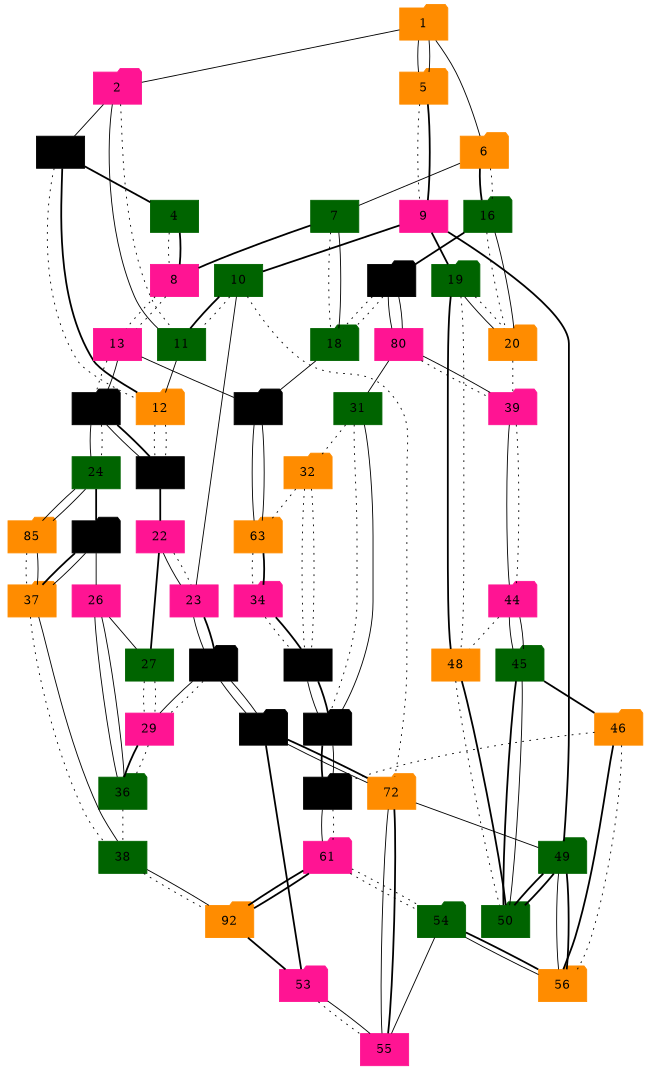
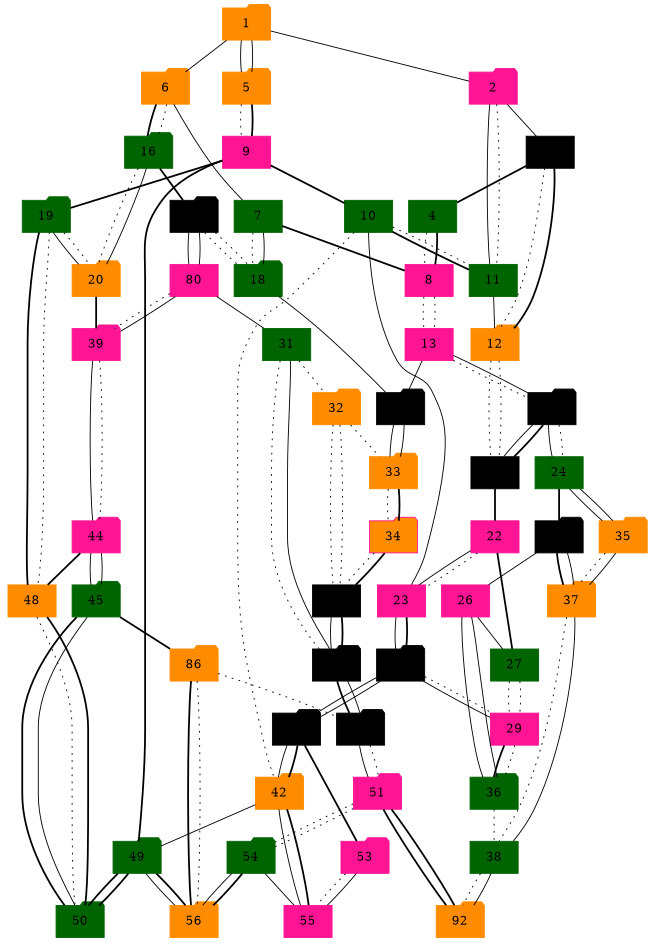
edge "20" -- "39": style dotted -> bold
node "85": label "85" -> "35"
node "63": label "63" -> "33"
node "34": fillcolor deeppink -> darkorange
edge "44" -- "48": style dotted -> bold
node "46": label "46" -> "86"
node "72": label "72" -> "42"
node "61": label "61" -> "51"
edge "92" -- "53": removed
